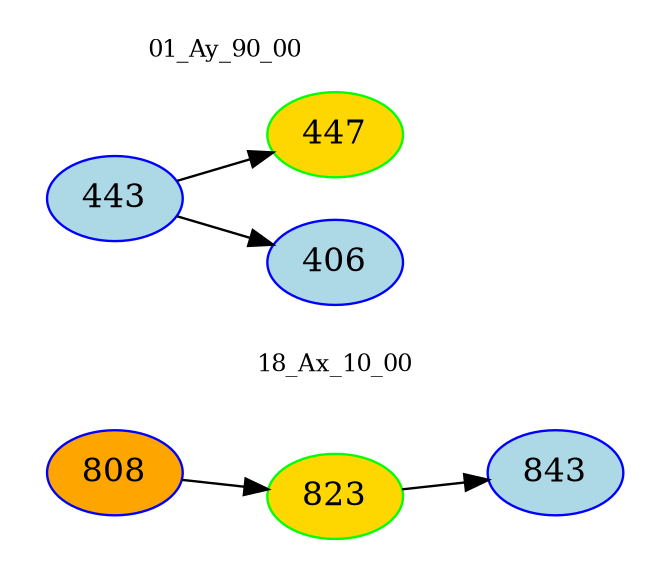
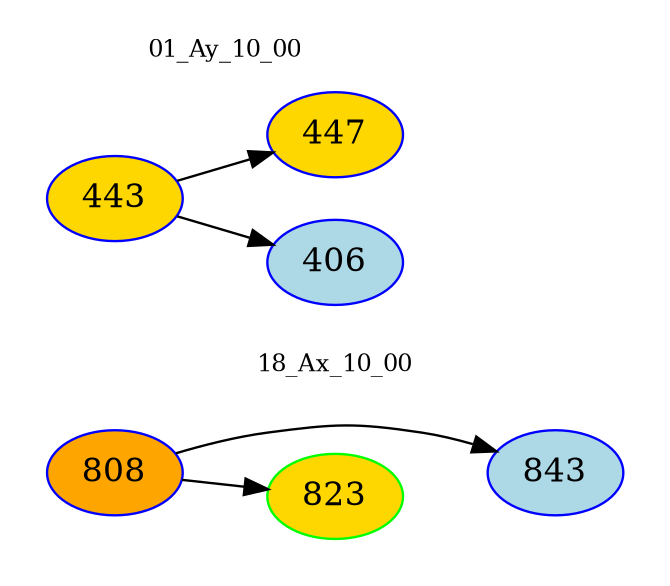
cluster "01_Ay_90_00": label "01_Ay_90_00" -> "01_Ay_10_00"
node "447": color green -> blue
node "443": fillcolor lightblue -> gold
edge "823" -> "843": now "808" -> "843"
